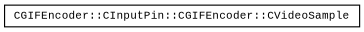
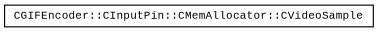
node "CGIFEncoder::CInputPin::CGIFEncoder::CVideoSample": label "CGIFEncoder::CInputPin::CGIFEncoder::CVideoSample" -> "CGIFEncoder::CInputPin::CMemAllocator::CVideoSample"
